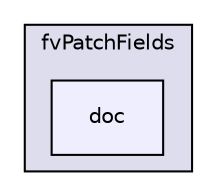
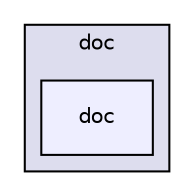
cluster "fvPatchFields": label "fvPatchFields" -> "doc"
